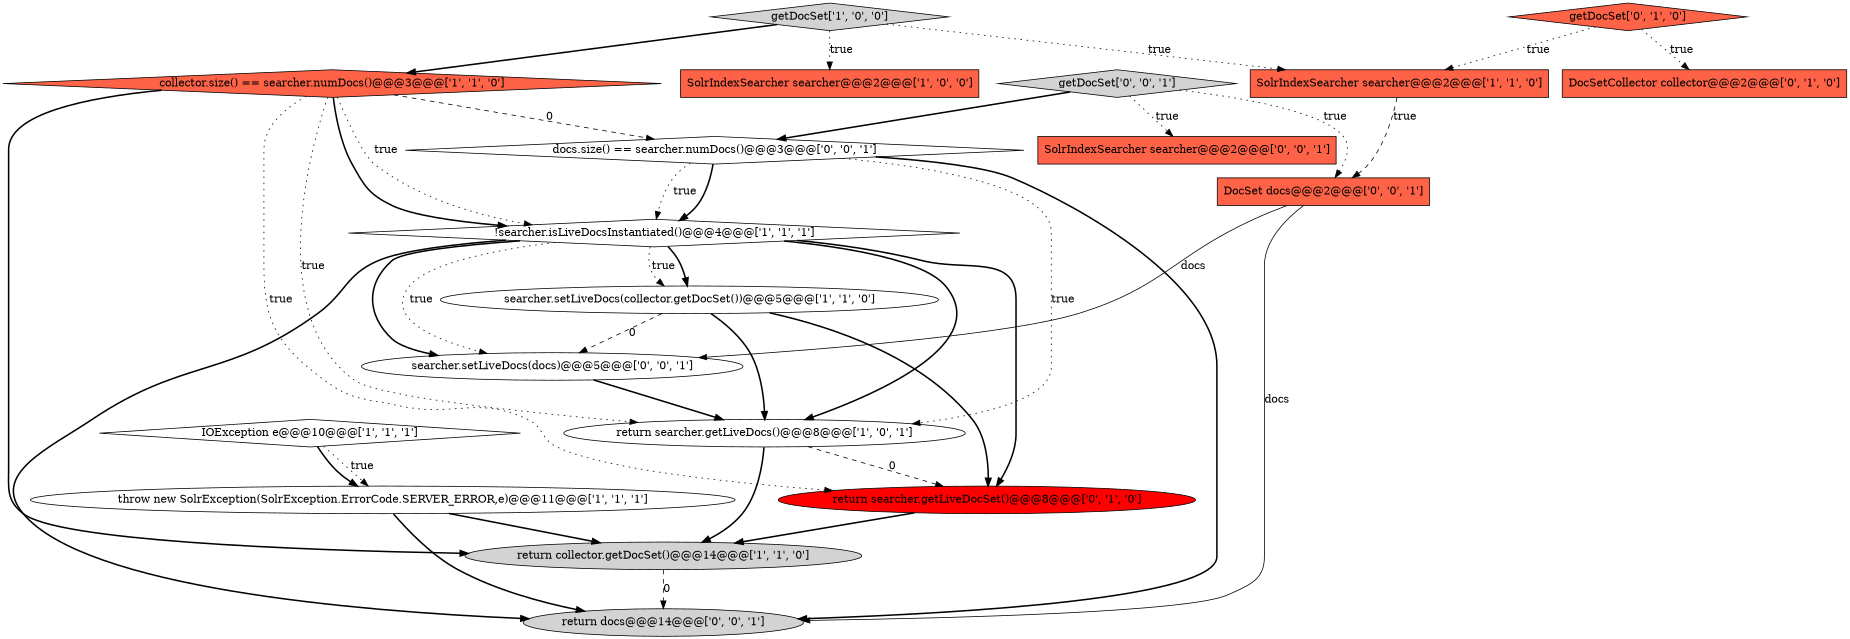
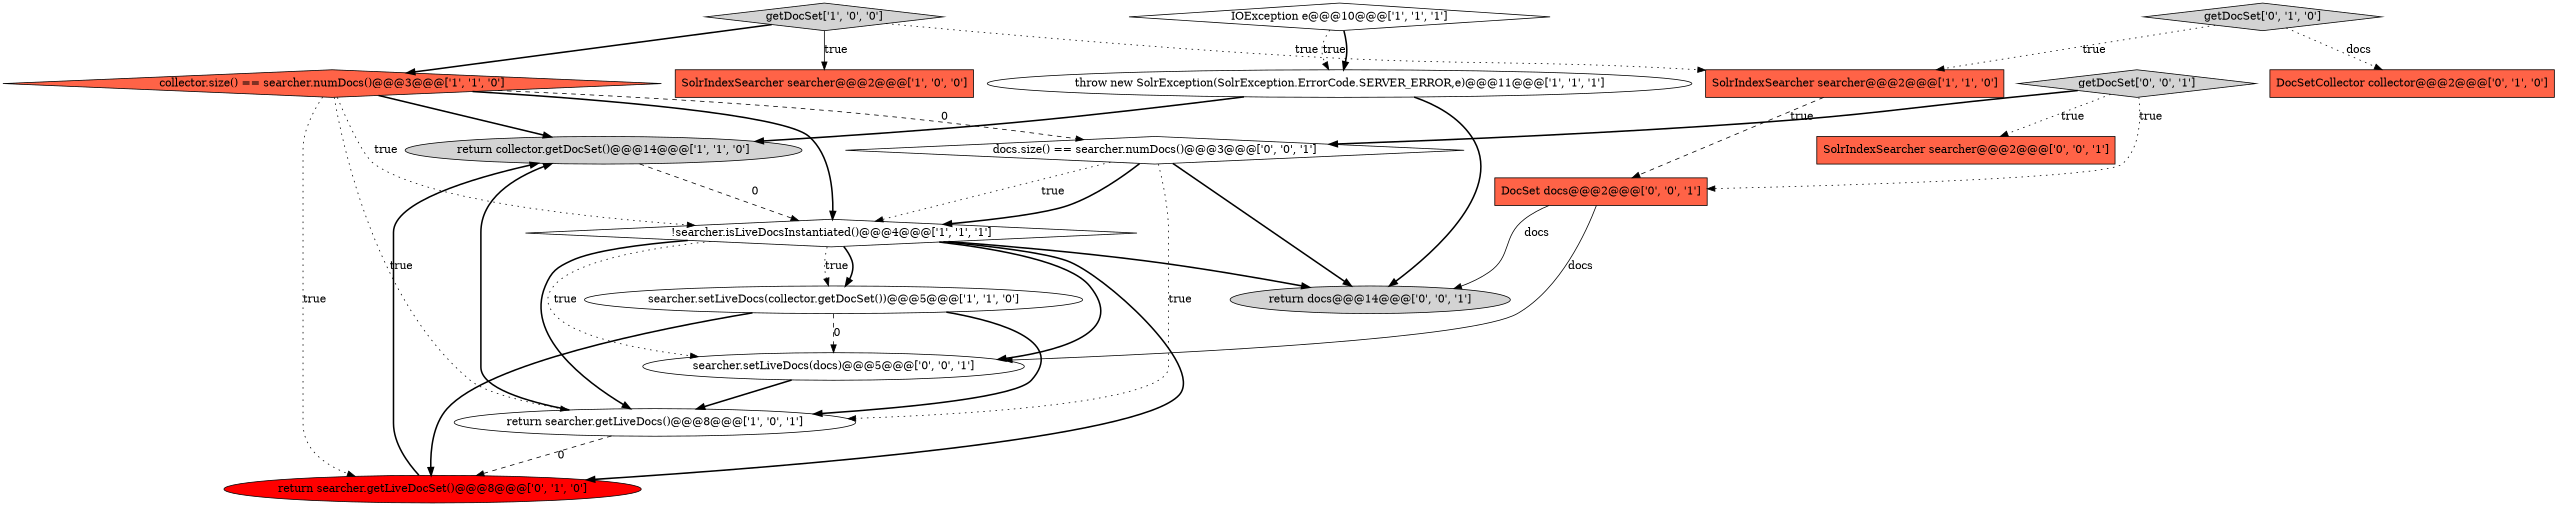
node "getDocSet['0', '1', '0']": fillcolor tomato -> lightgray
edge "getDocSet['1', '0', '0']" -> "SolrIndexSearcher searcher@@@2@@@['1', '0', '0']": style dotted -> solid
edge "getDocSet['0', '1', '0']" -> "DocSetCollector collector@@@2@@@['0', '1', '0']": label "true" -> "docs"
edge "return collector.getDocSet()@@@14@@@['1', '1', '0']" -> "return docs@@@14@@@['0', '0', '1']": now "return collector.getDocSet()@@@14@@@['1', '1', '0']" -> "!searcher.isLiveDocsInstantiated()@@@4@@@['1', '1', '1']"
